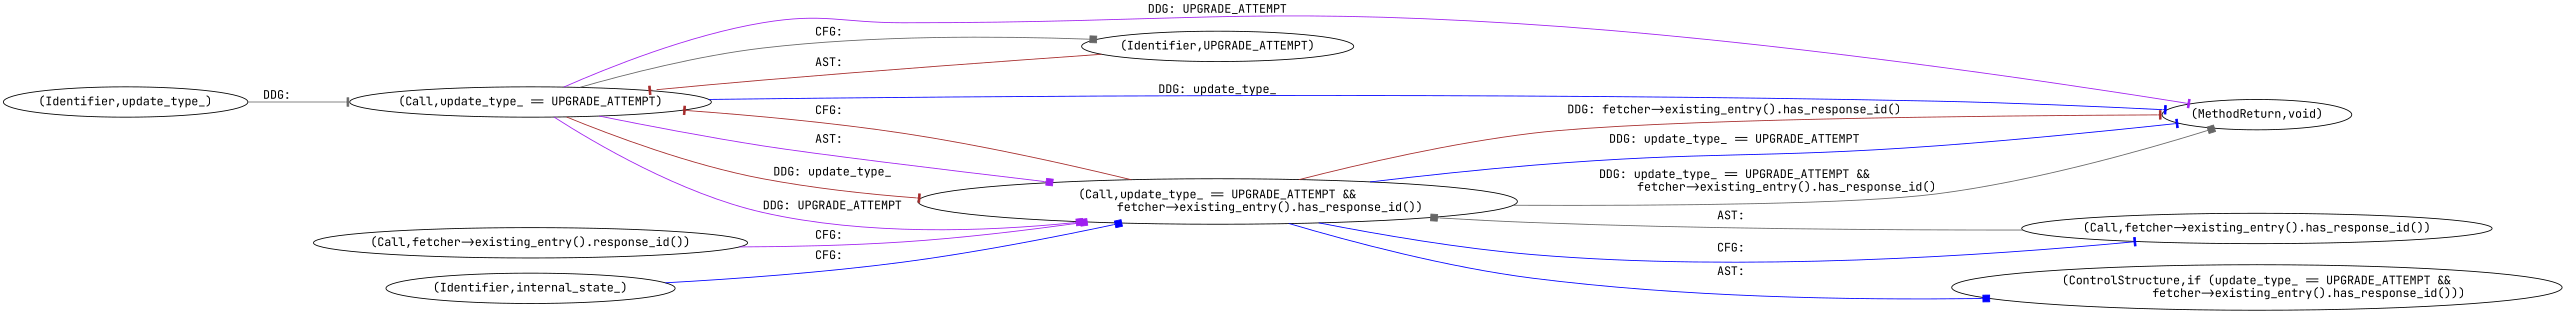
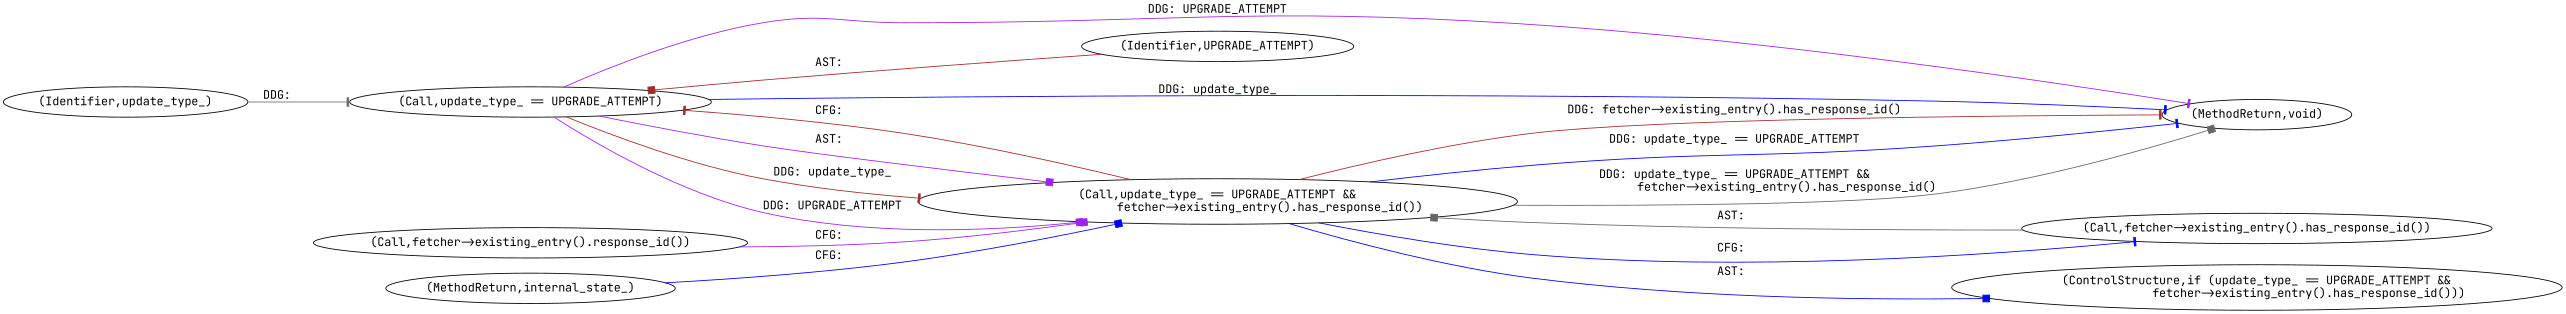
edge "(Call,update_type_ == UPGRADE_ATTEMPT)" -> "(Identifier,UPGRADE_ATTEMPT)": removed, label "CFG:"
edge "(Identifier,UPGRADE_ATTEMPT)" -> "(Call,update_type_ == UPGRADE_ATTEMPT)": arrowhead tee -> box
node "(Identifier,internal_state_)": label "(Identifier,internal_state_)" -> "(MethodReturn,internal_state_)"
